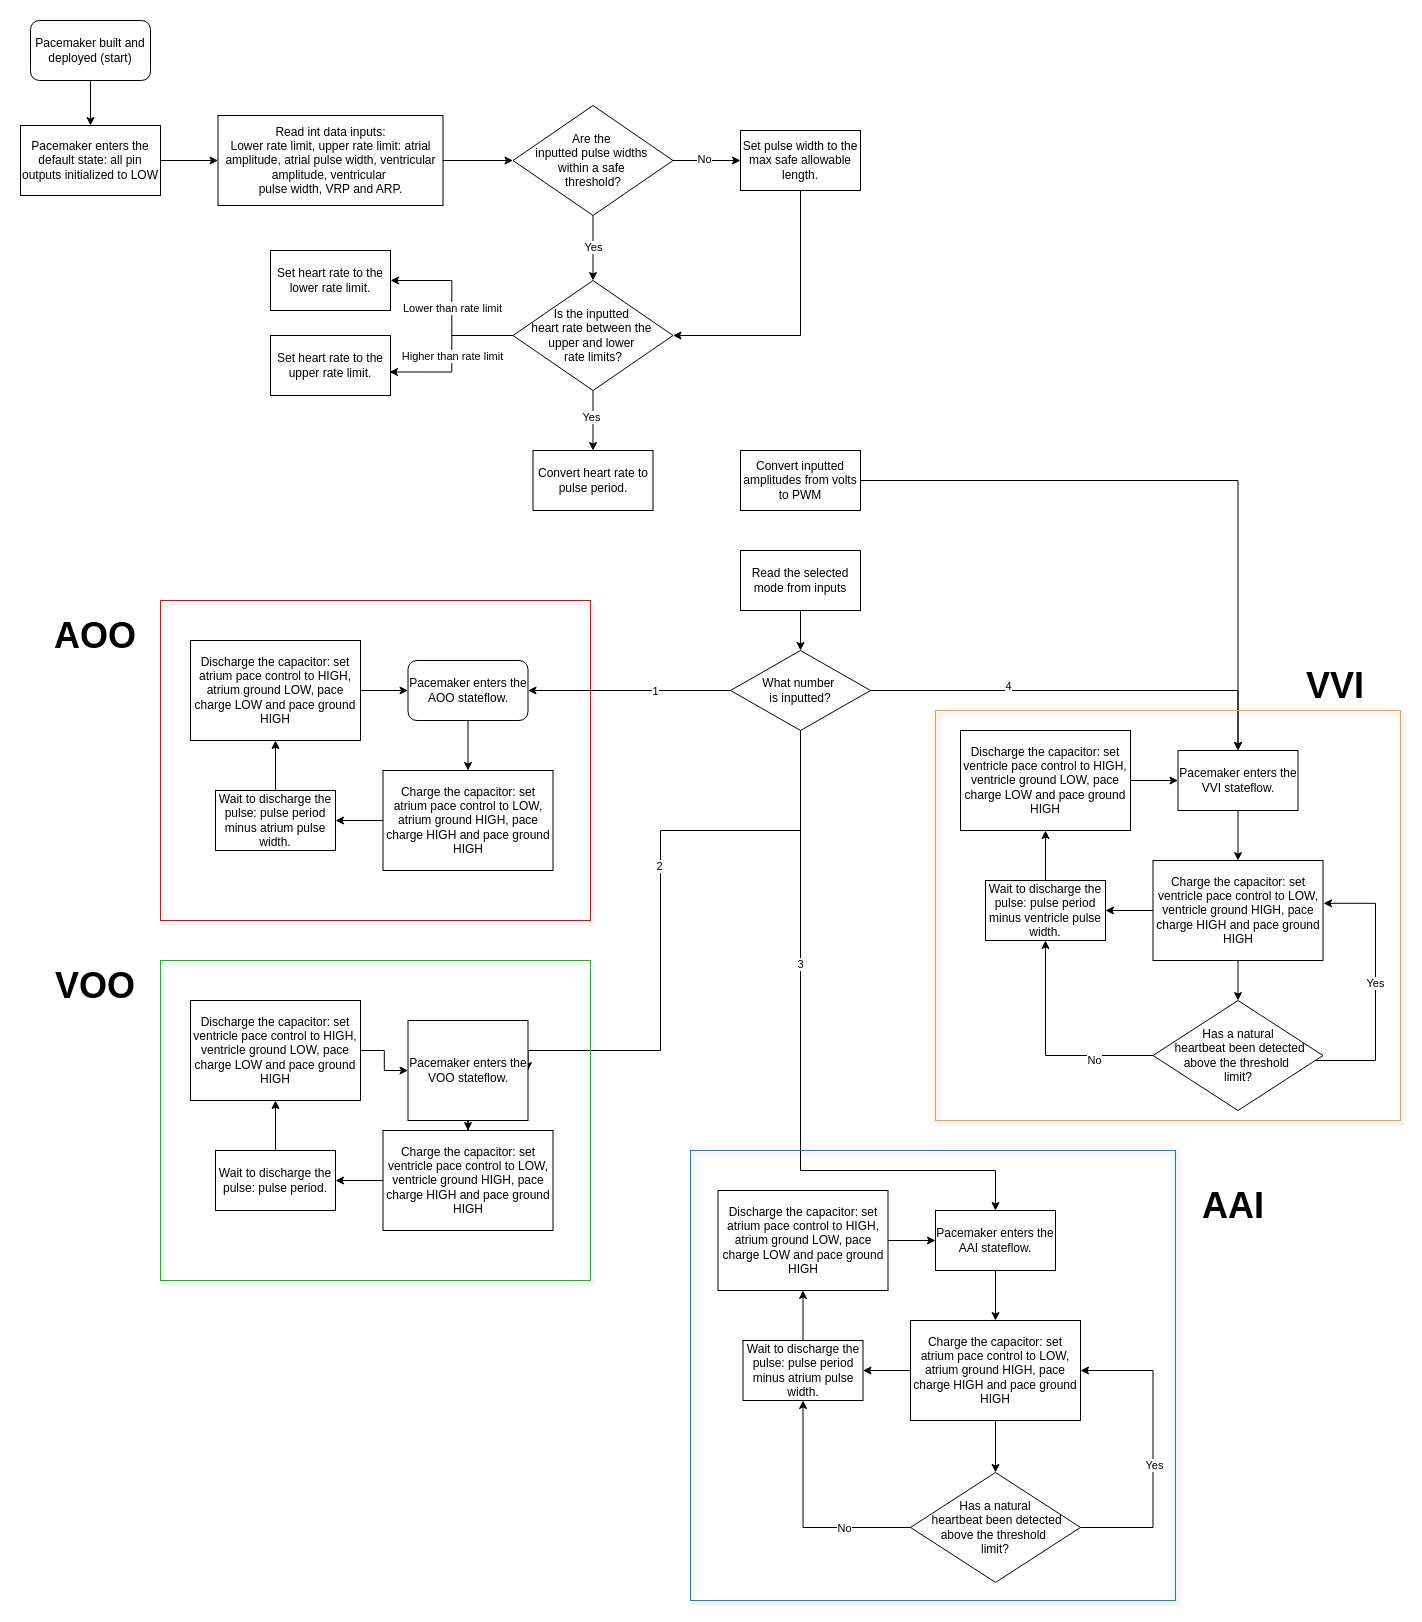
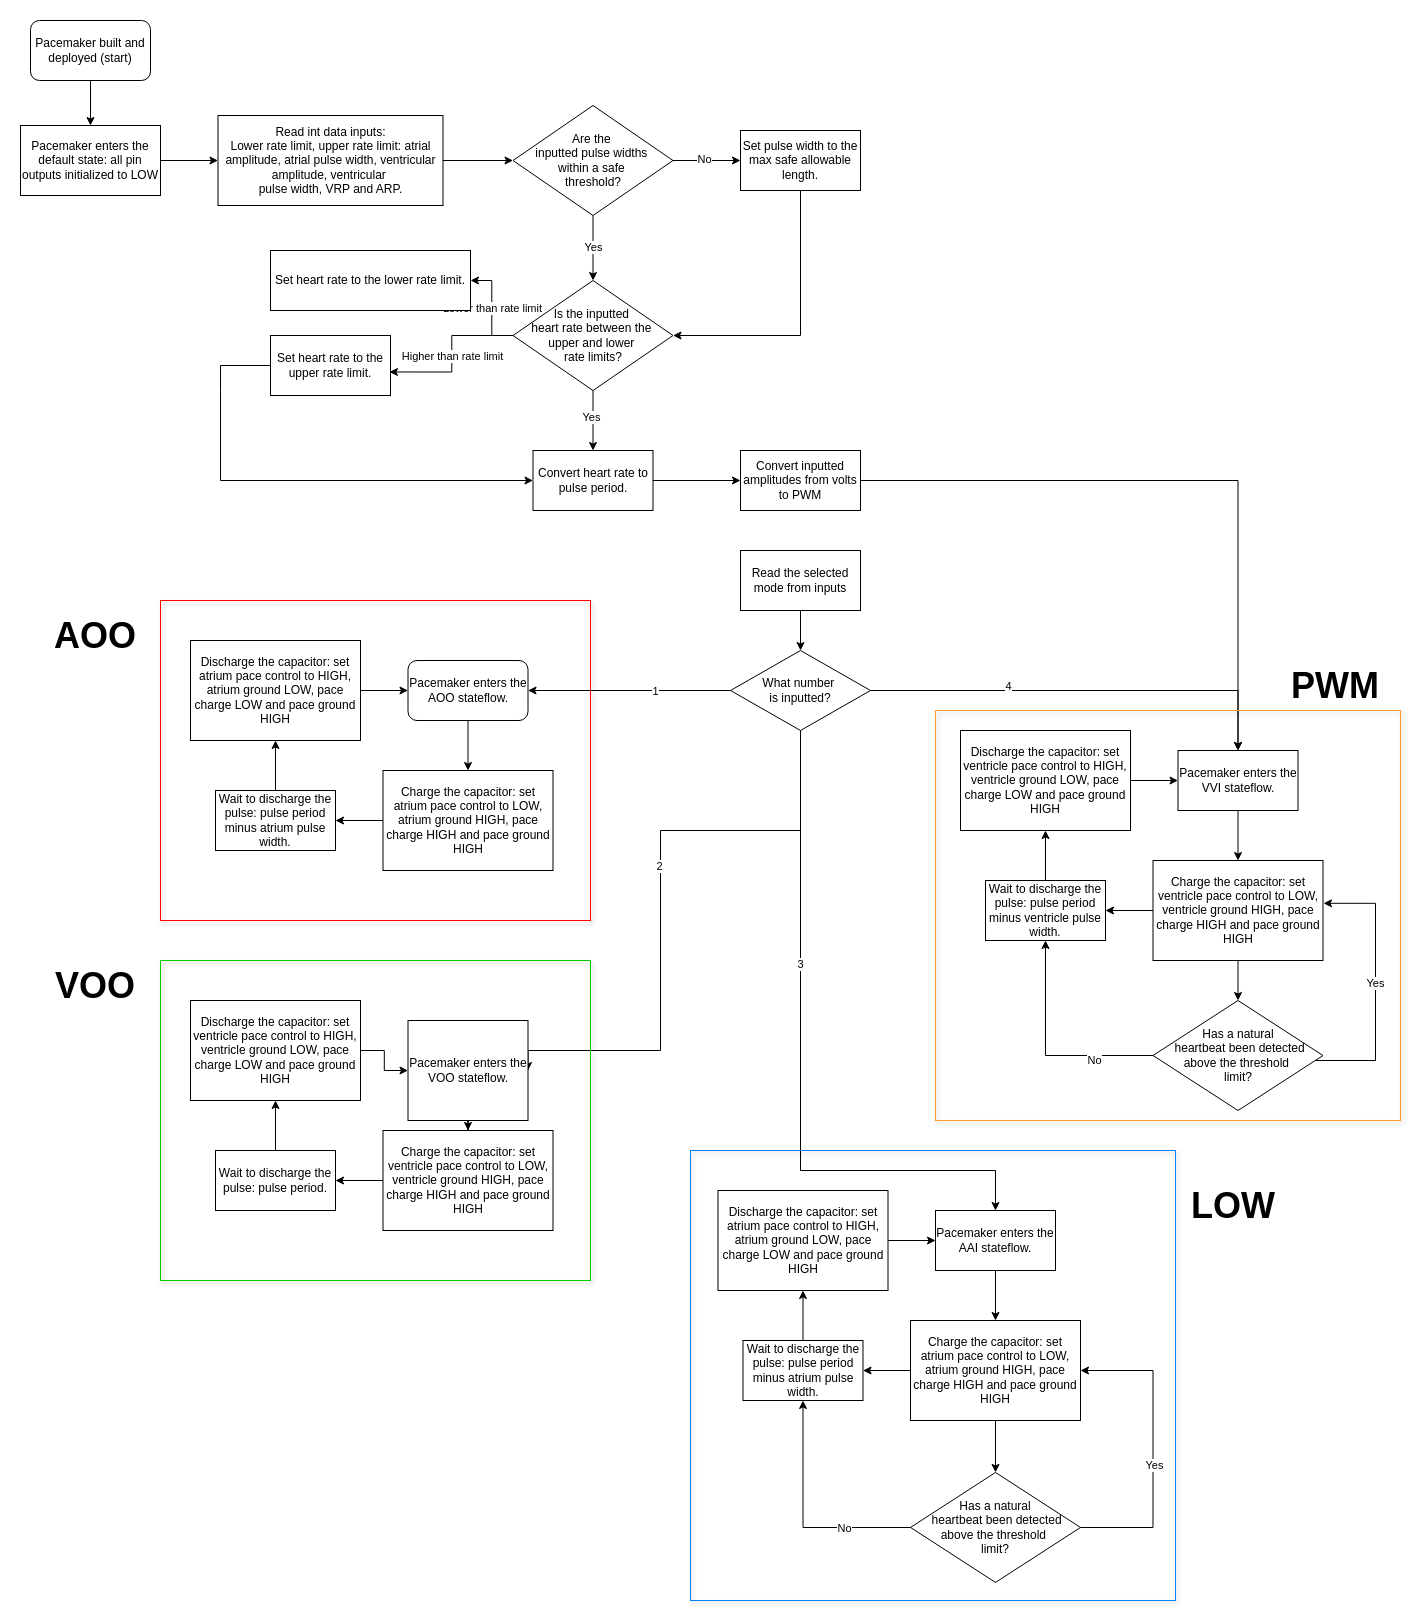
node "Set heart rate to the lower rate limit.": size 120x60 -> 200x60
edge "Set heart rate to the upper rate limit." -> "Convert heart rate to pulse period.": added
edge "Convert heart rate to pulse period." -> "Convert inputted amplitudes from volts to PWM": added
node "VVI": label "VVI" -> "PWM"
node "AAI": label "AAI" -> "LOW"
